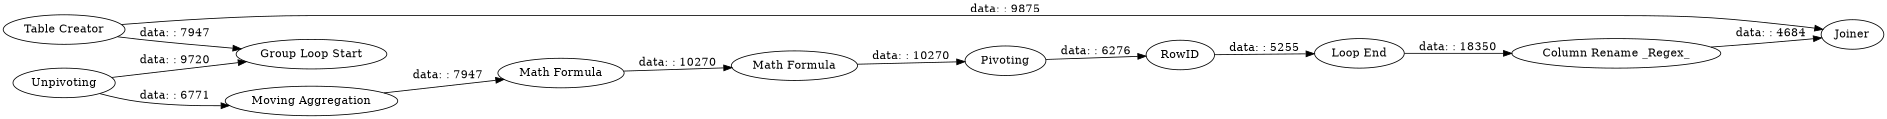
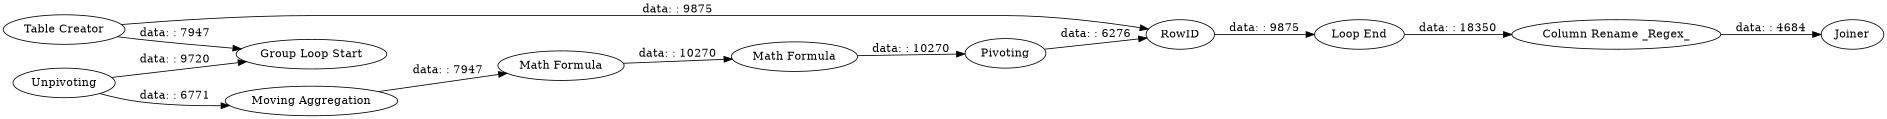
edge "Table Creator" -> "Joiner": now "Table Creator" -> "RowID"
edge "RowID" -> "Loop End": label "data: : 5255" -> "data: : 9875"
